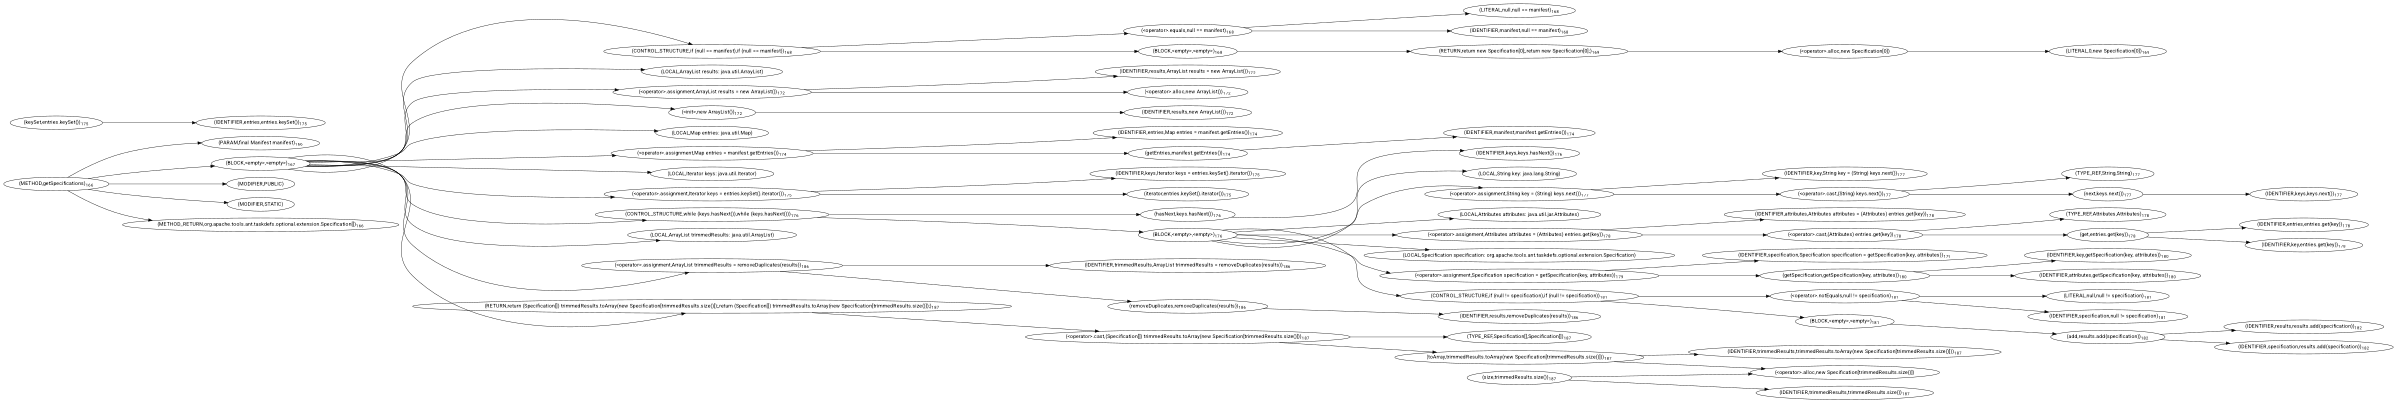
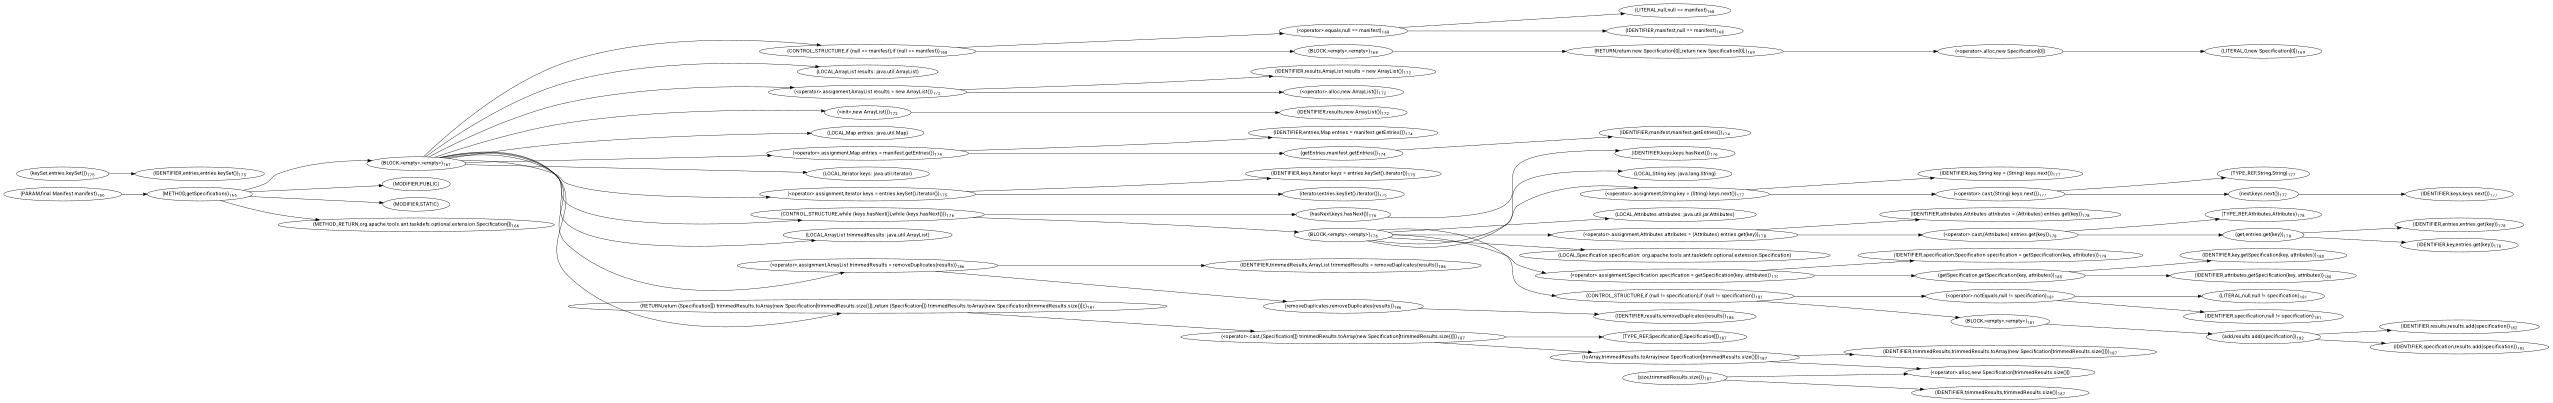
edge "(METHOD,getSpecifications)" -> "(PARAM,final Manifest manifest)": reversed
